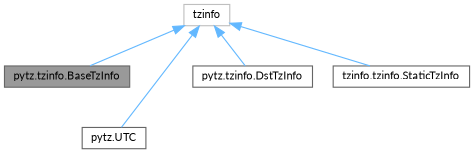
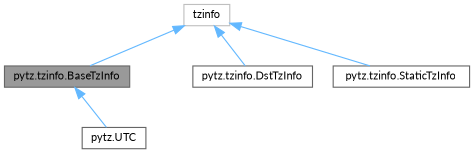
node "tzinfo.tzinfo.StaticTzInfo": label "tzinfo.tzinfo.StaticTzInfo" -> "pytz.tzinfo.StaticTzInfo"
edge "pytz.UTC" -> "tzinfo": now "pytz.UTC" -> "pytz.tzinfo.BaseTzInfo"
